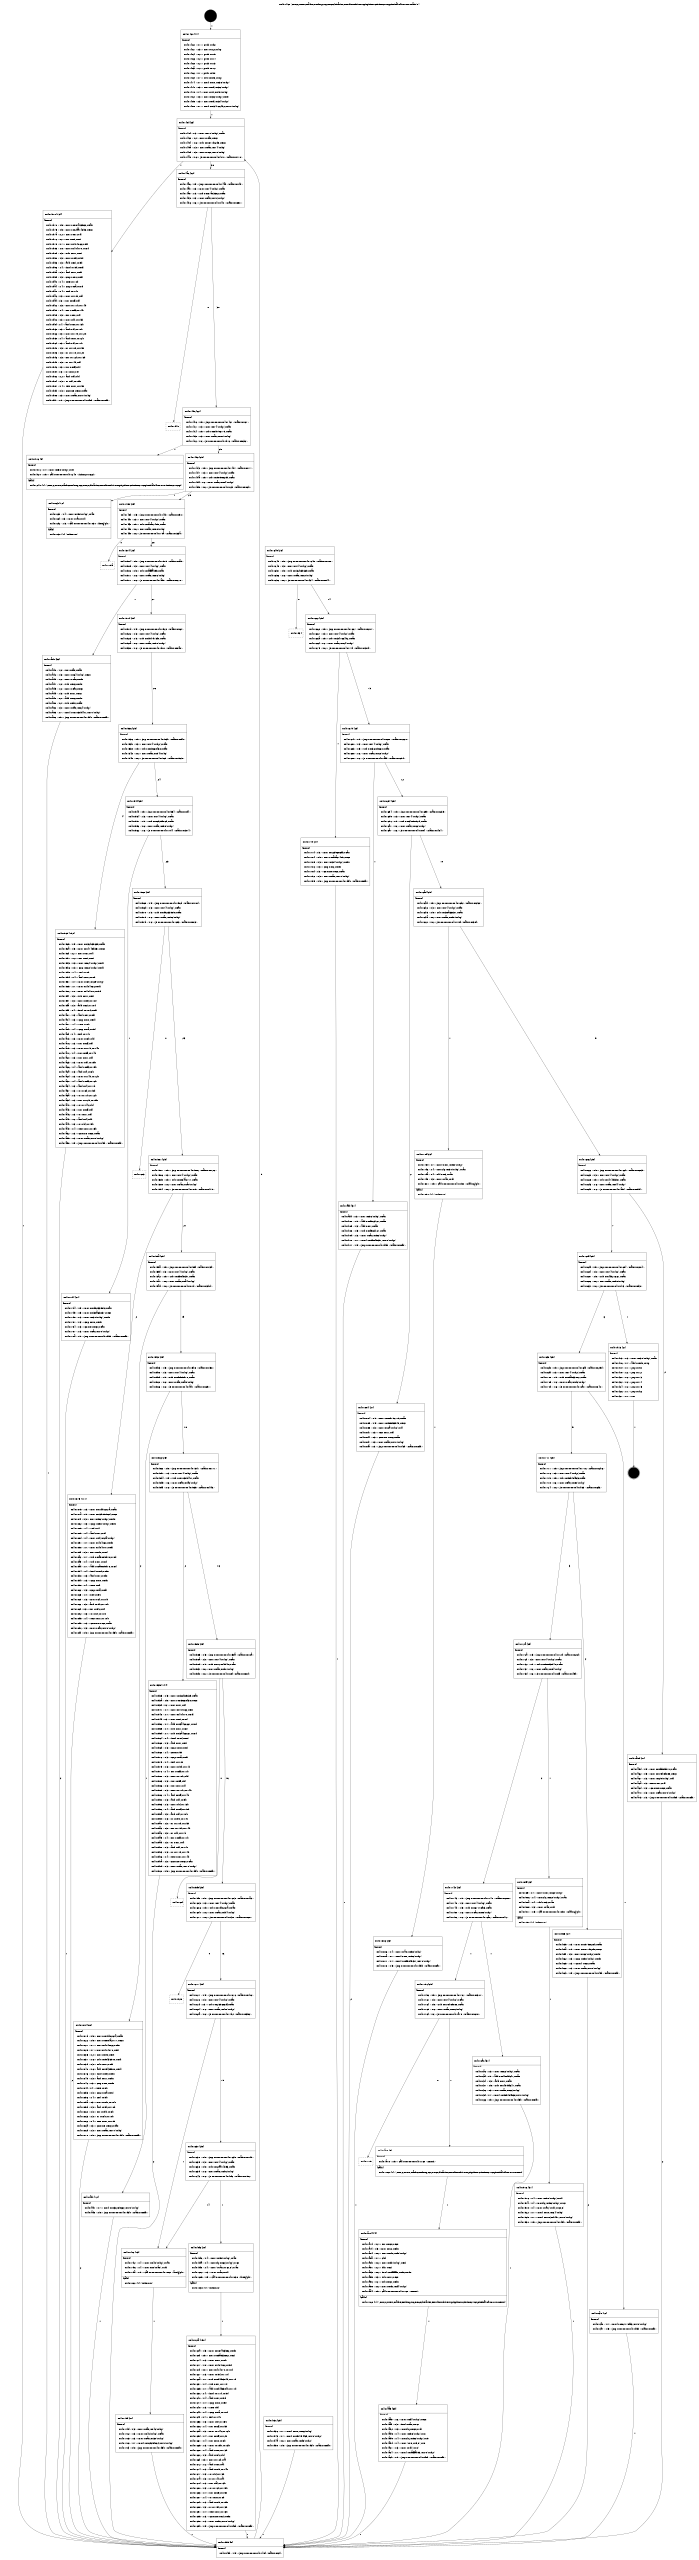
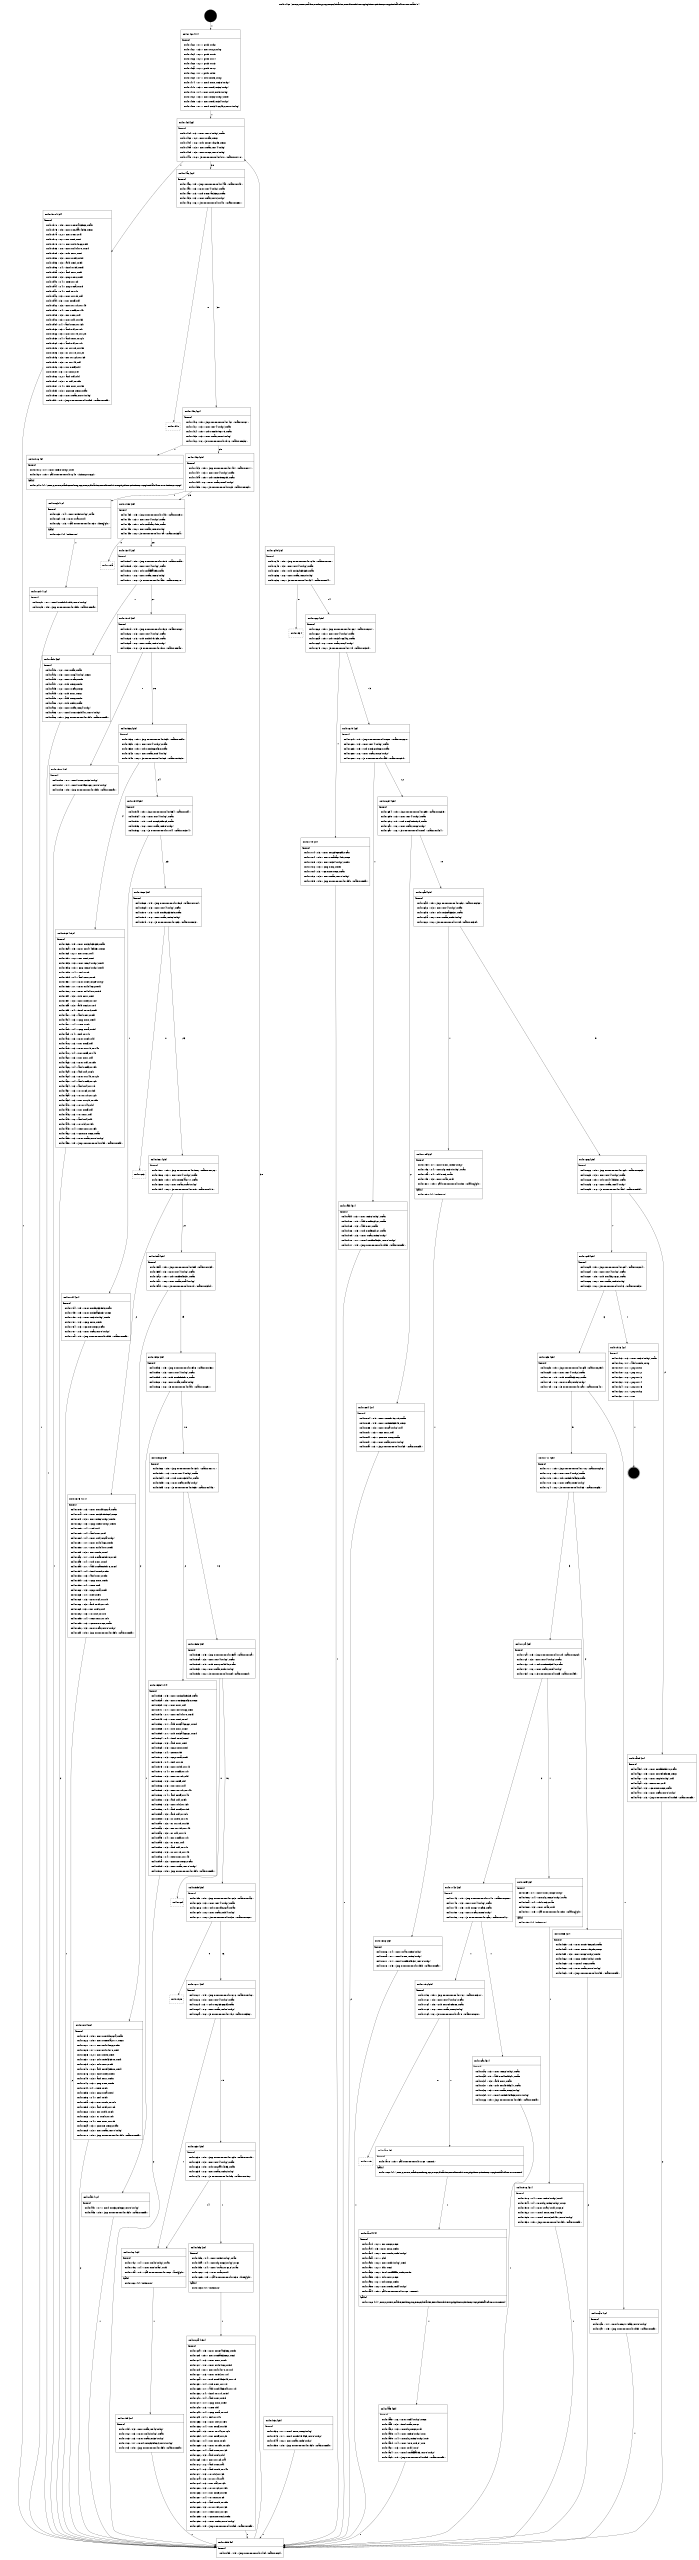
node "0x401cd7 [12]": added
node "0x401d00 [19]": added
edge "0x401d5b [5]" -> "0x40148f [23]": label " 9" -> " 30"
